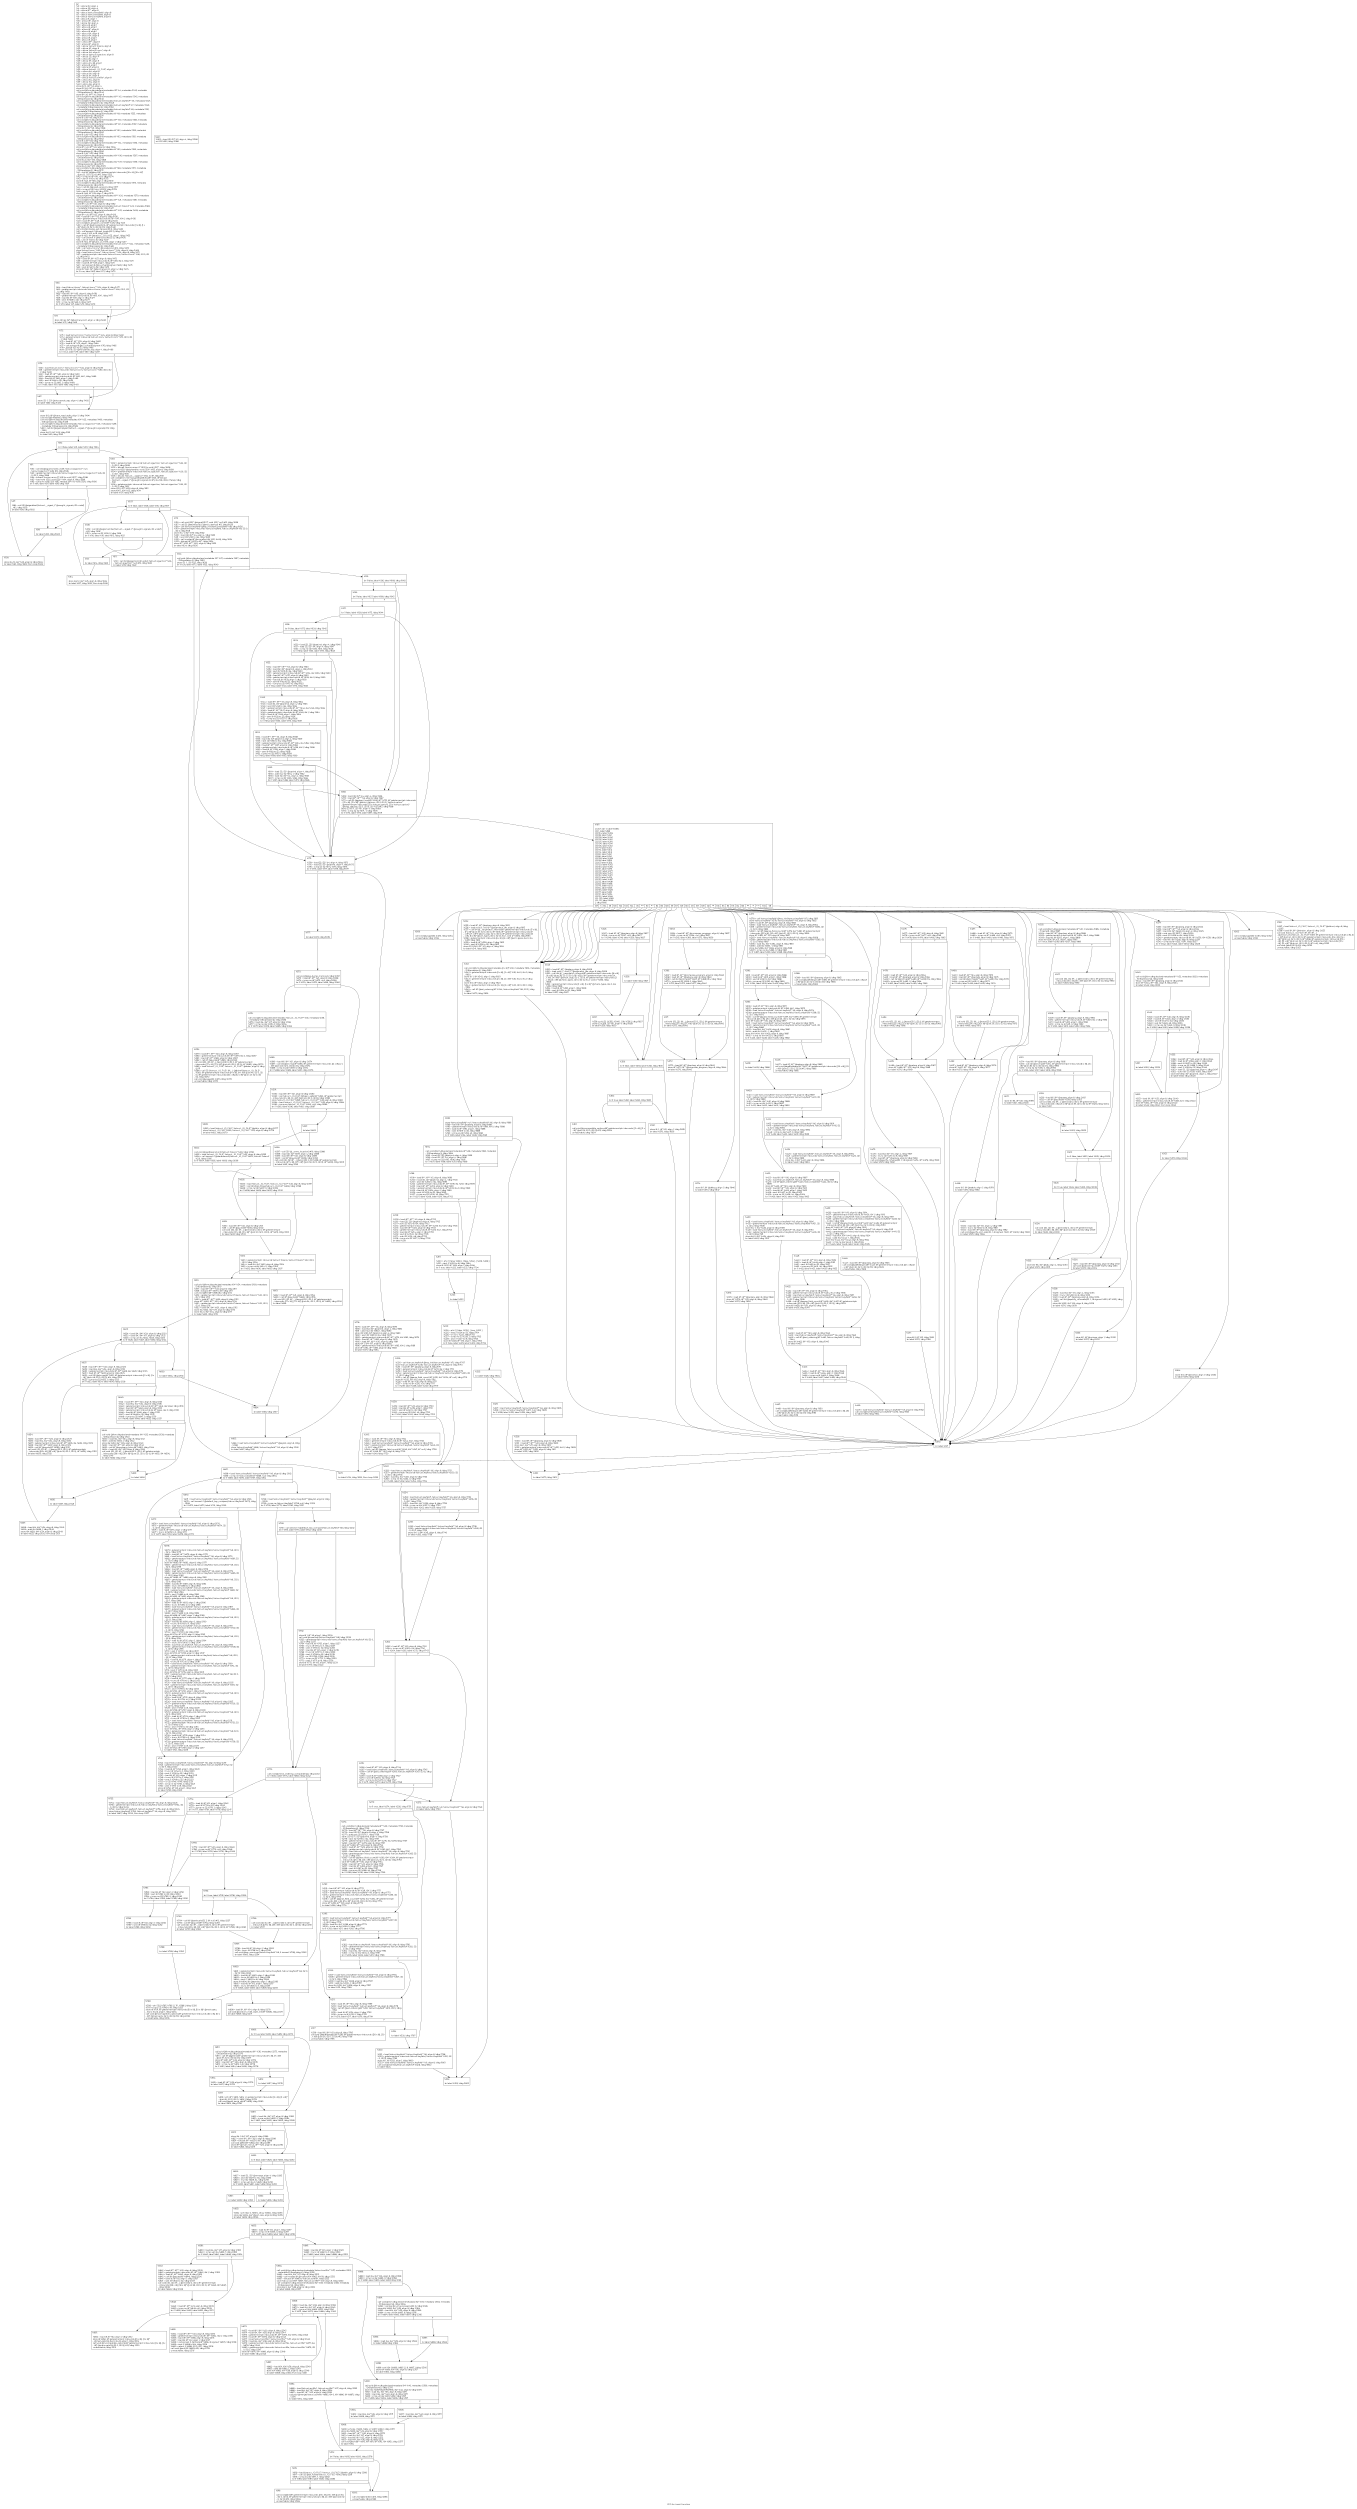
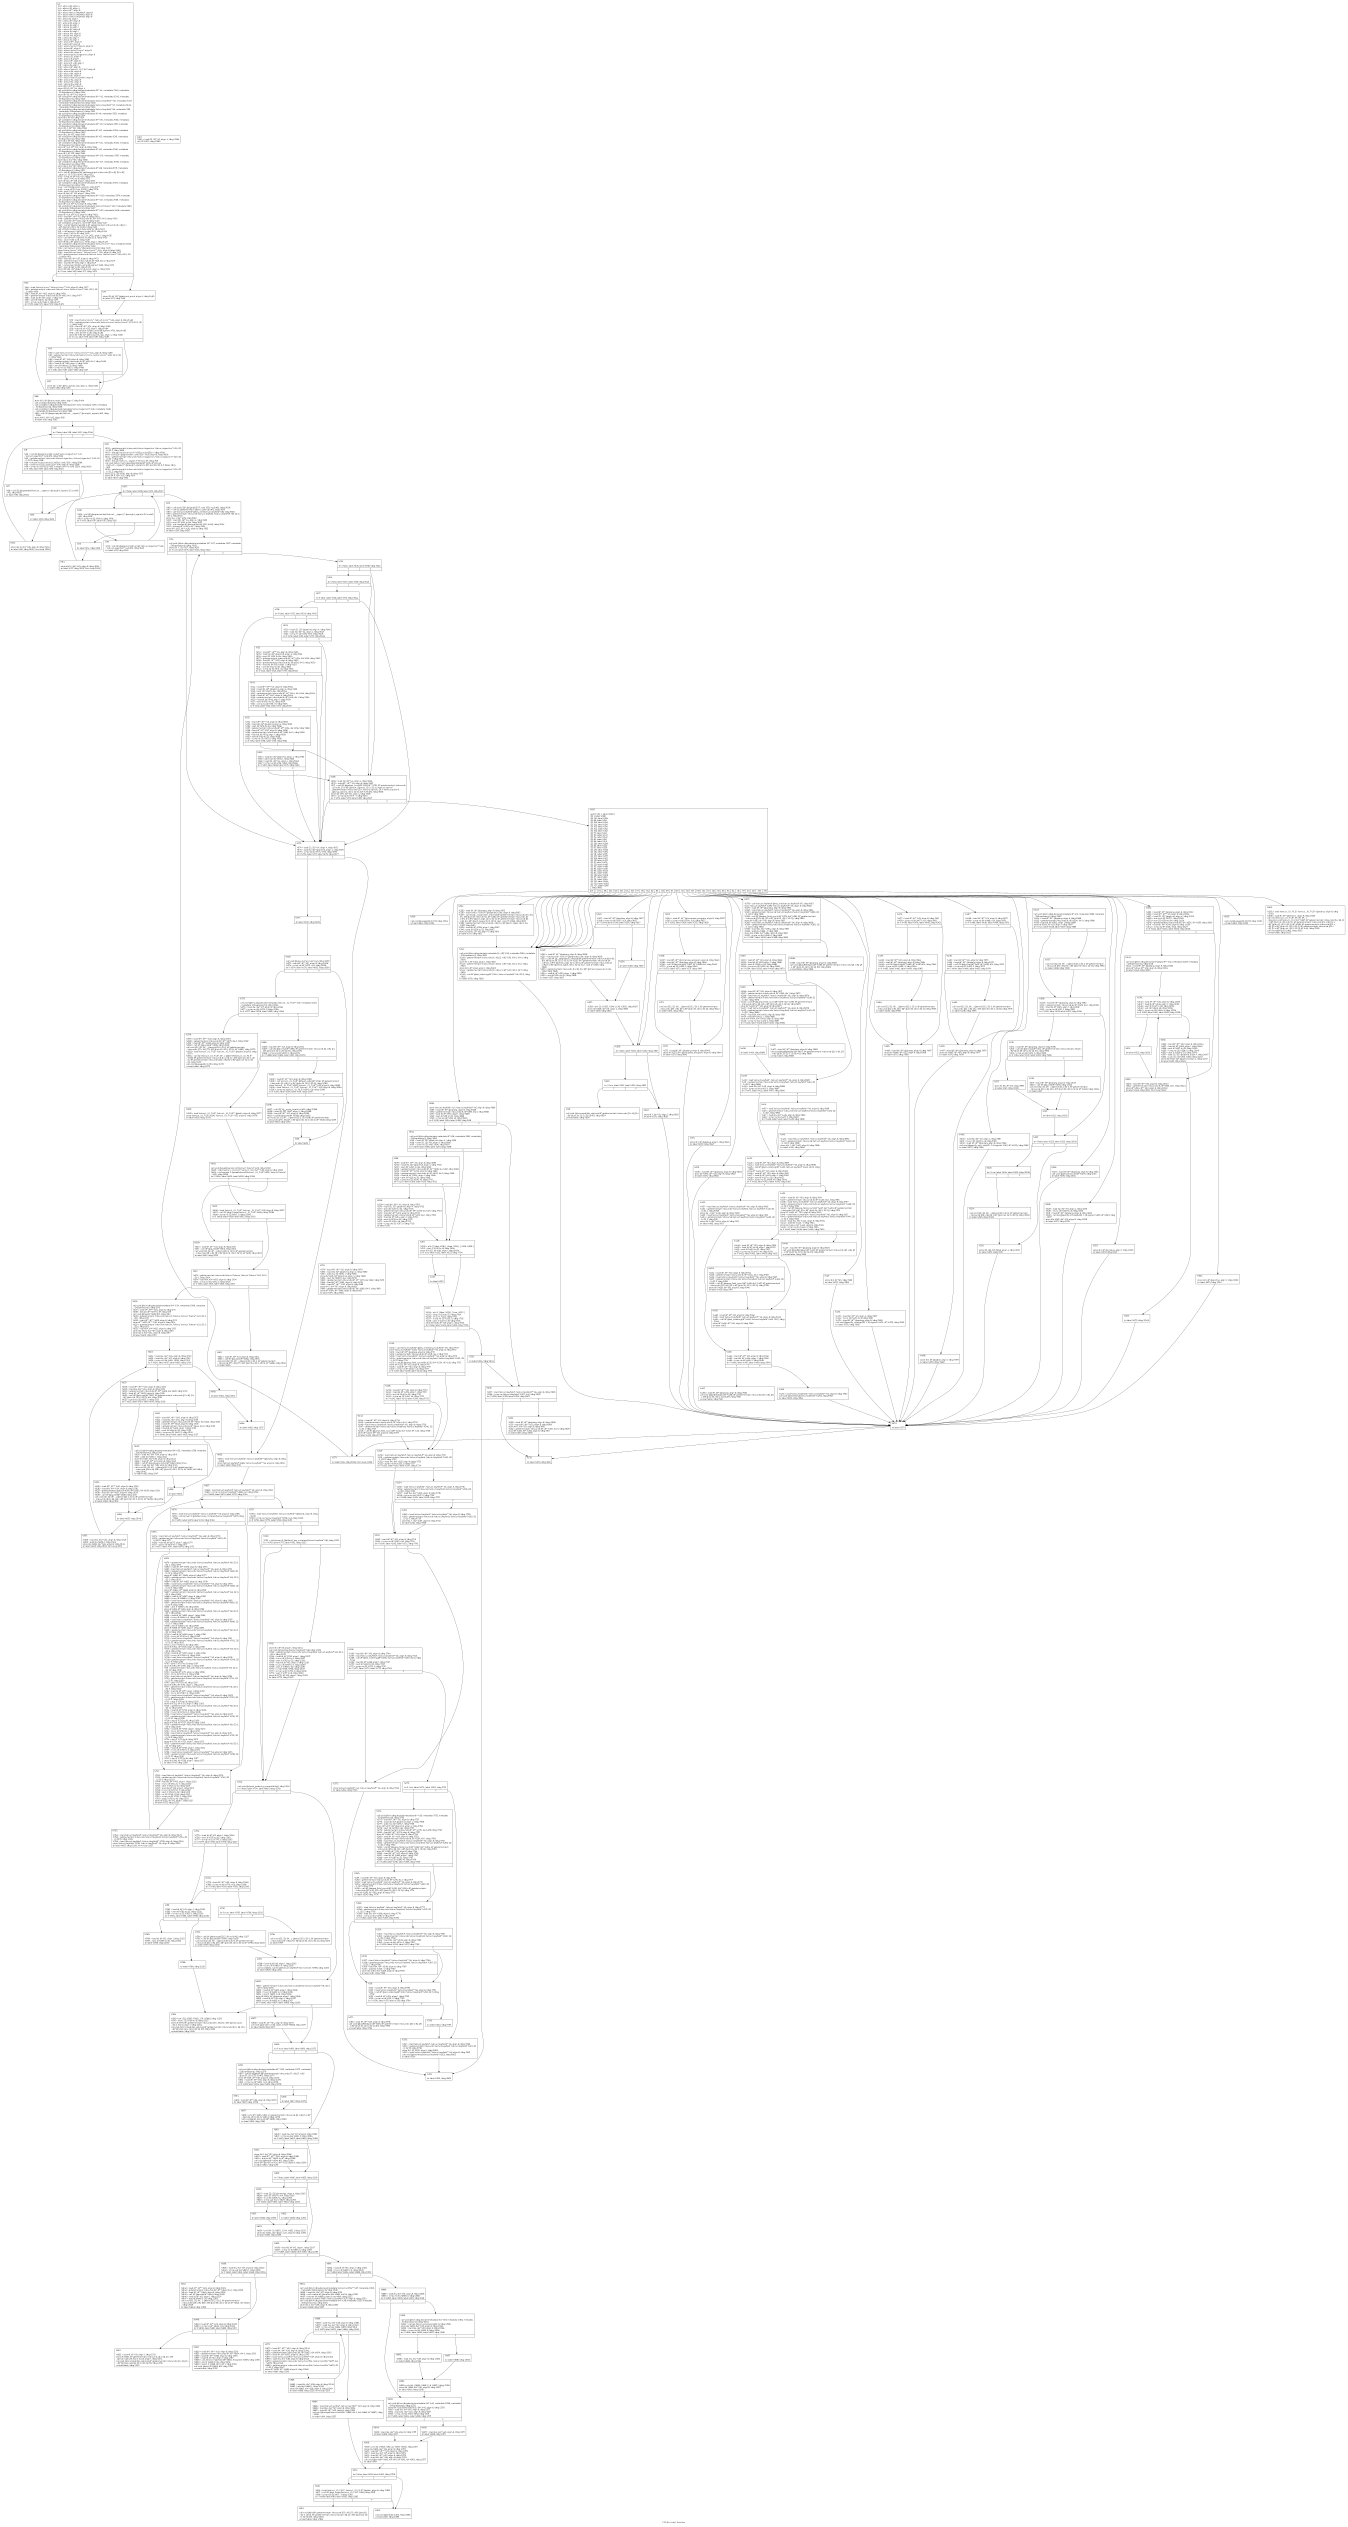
edge "%63:" -> "%71:": now "%63:" -> "%88:"
node "%503:": text "... !Tokens()), !dbg !1987" -> "... !DIExpression()), !dbg !1987"
node "%414:": text "%448 = icmp ne i64 %417, 0, !dbg !1891" -> "%418 = icmp ne i64 %417, 0, !dbg !1891"
edge "%601:" -> "%596:": reversed
